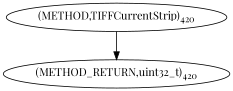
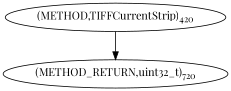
node "(METHOD_RETURN,uint32_t)": text "420" -> "720"
